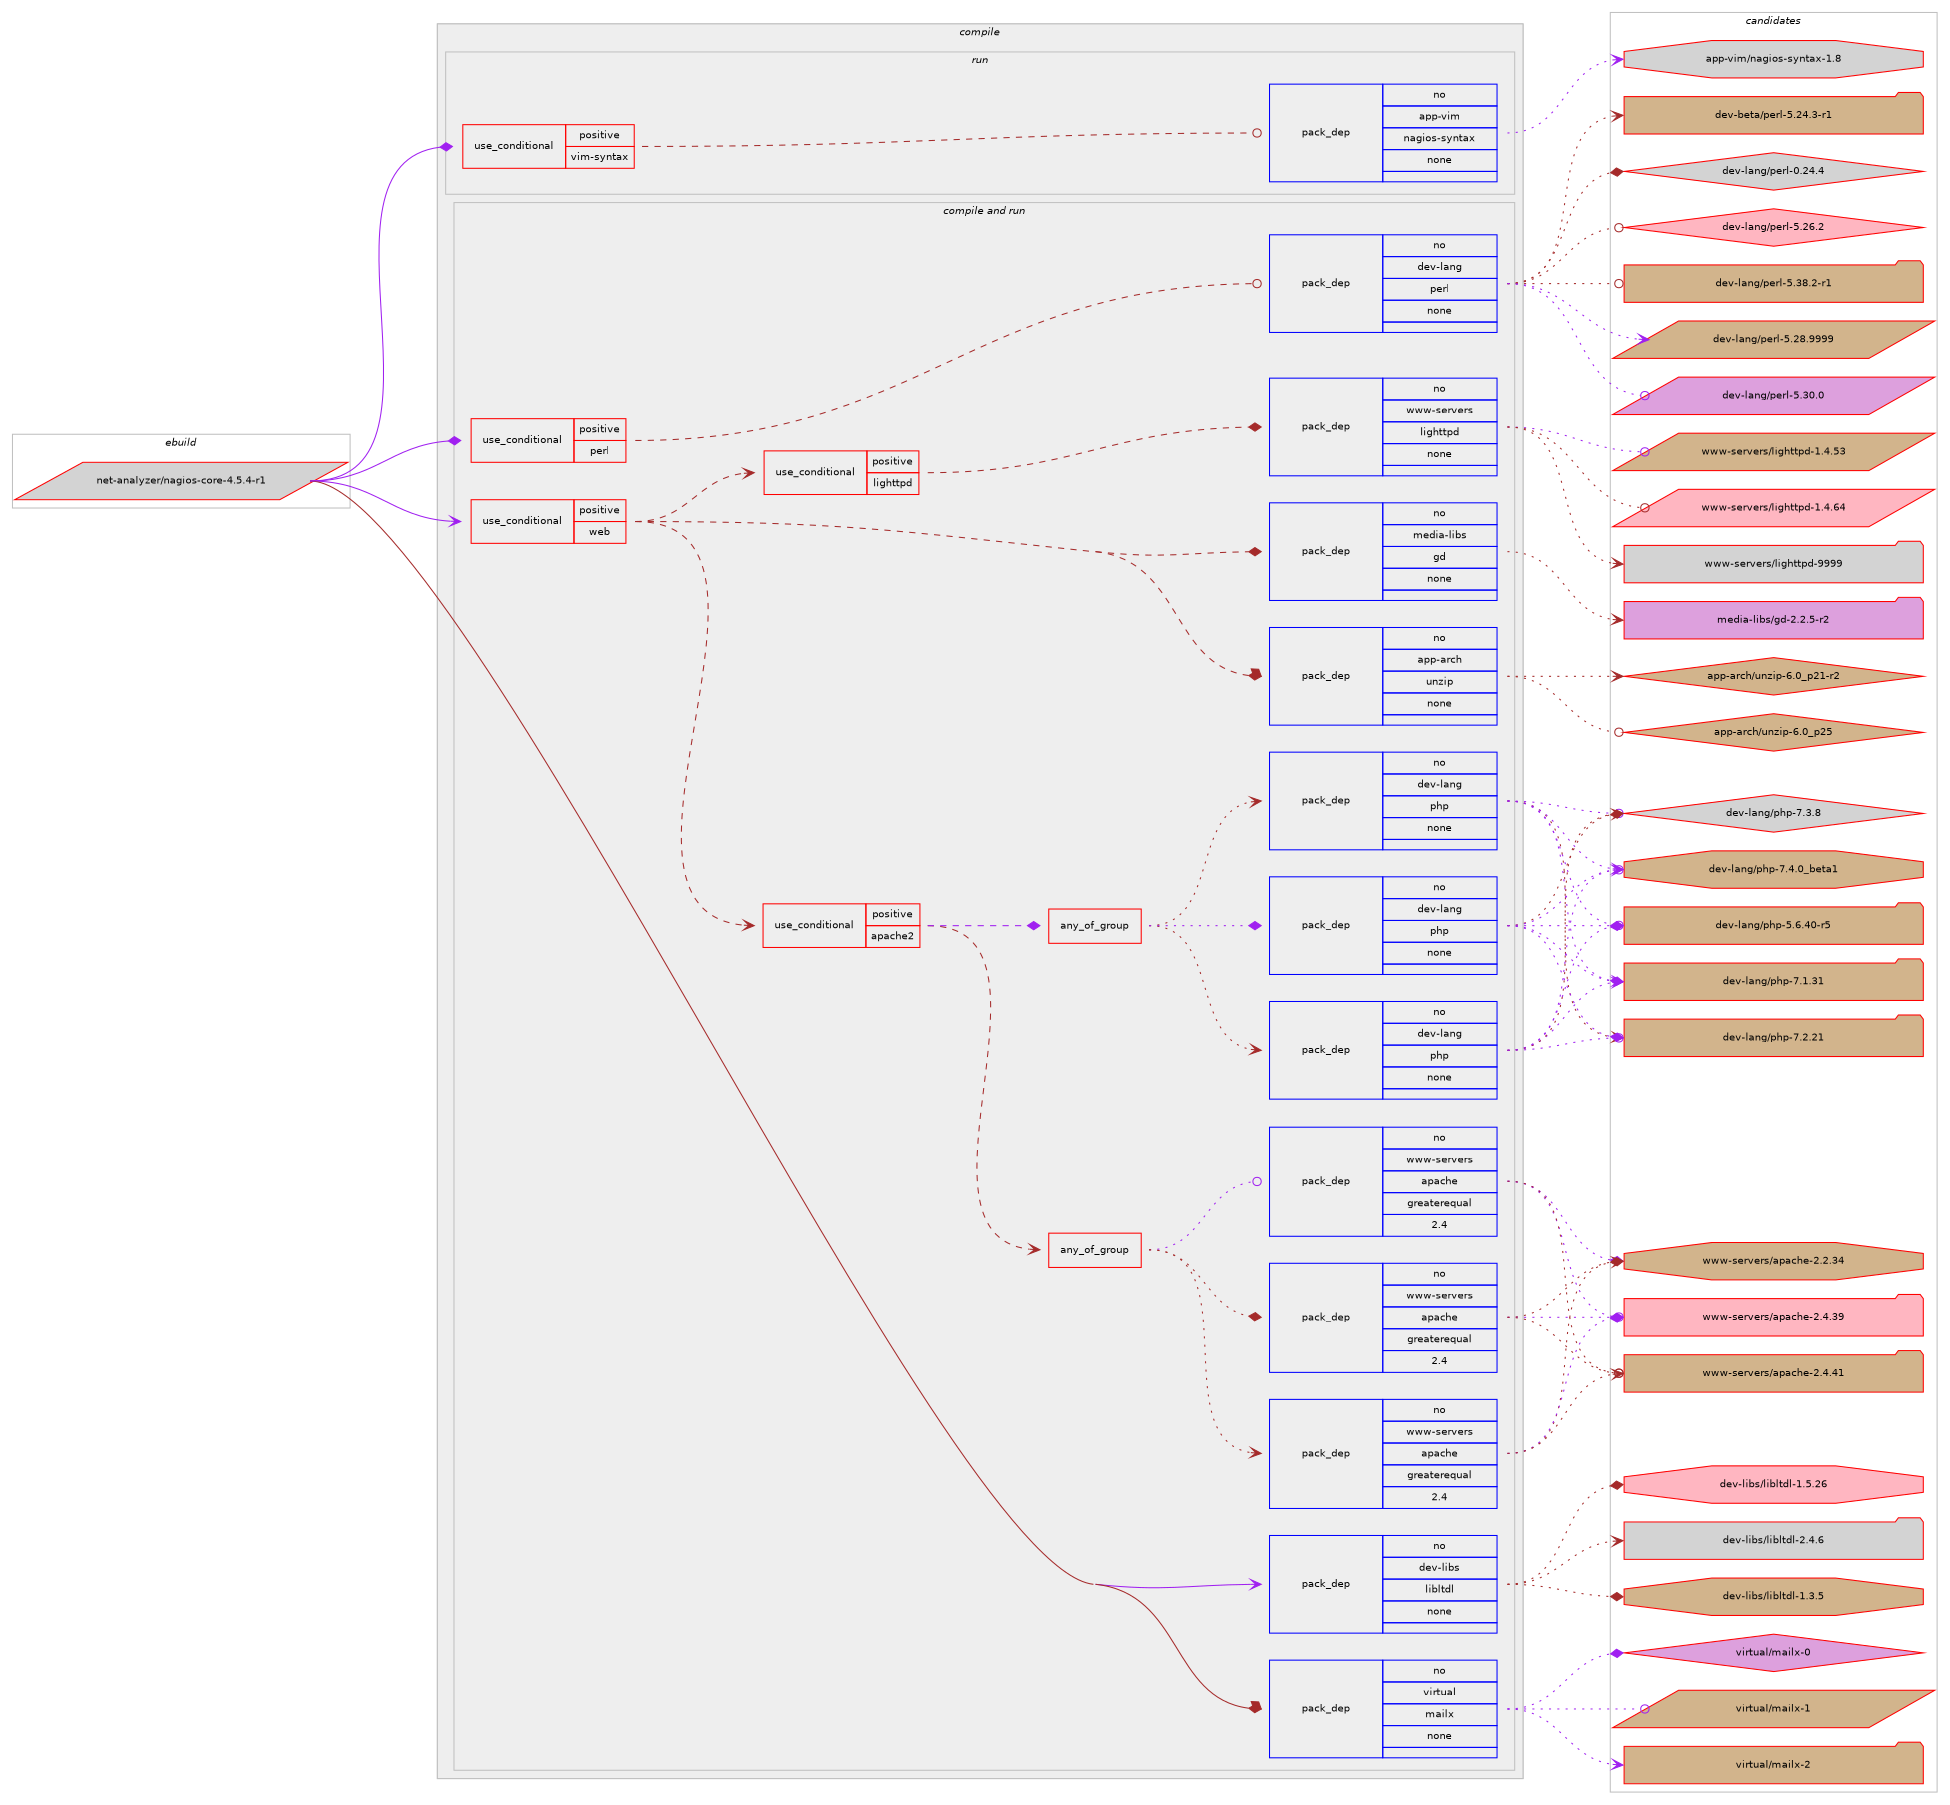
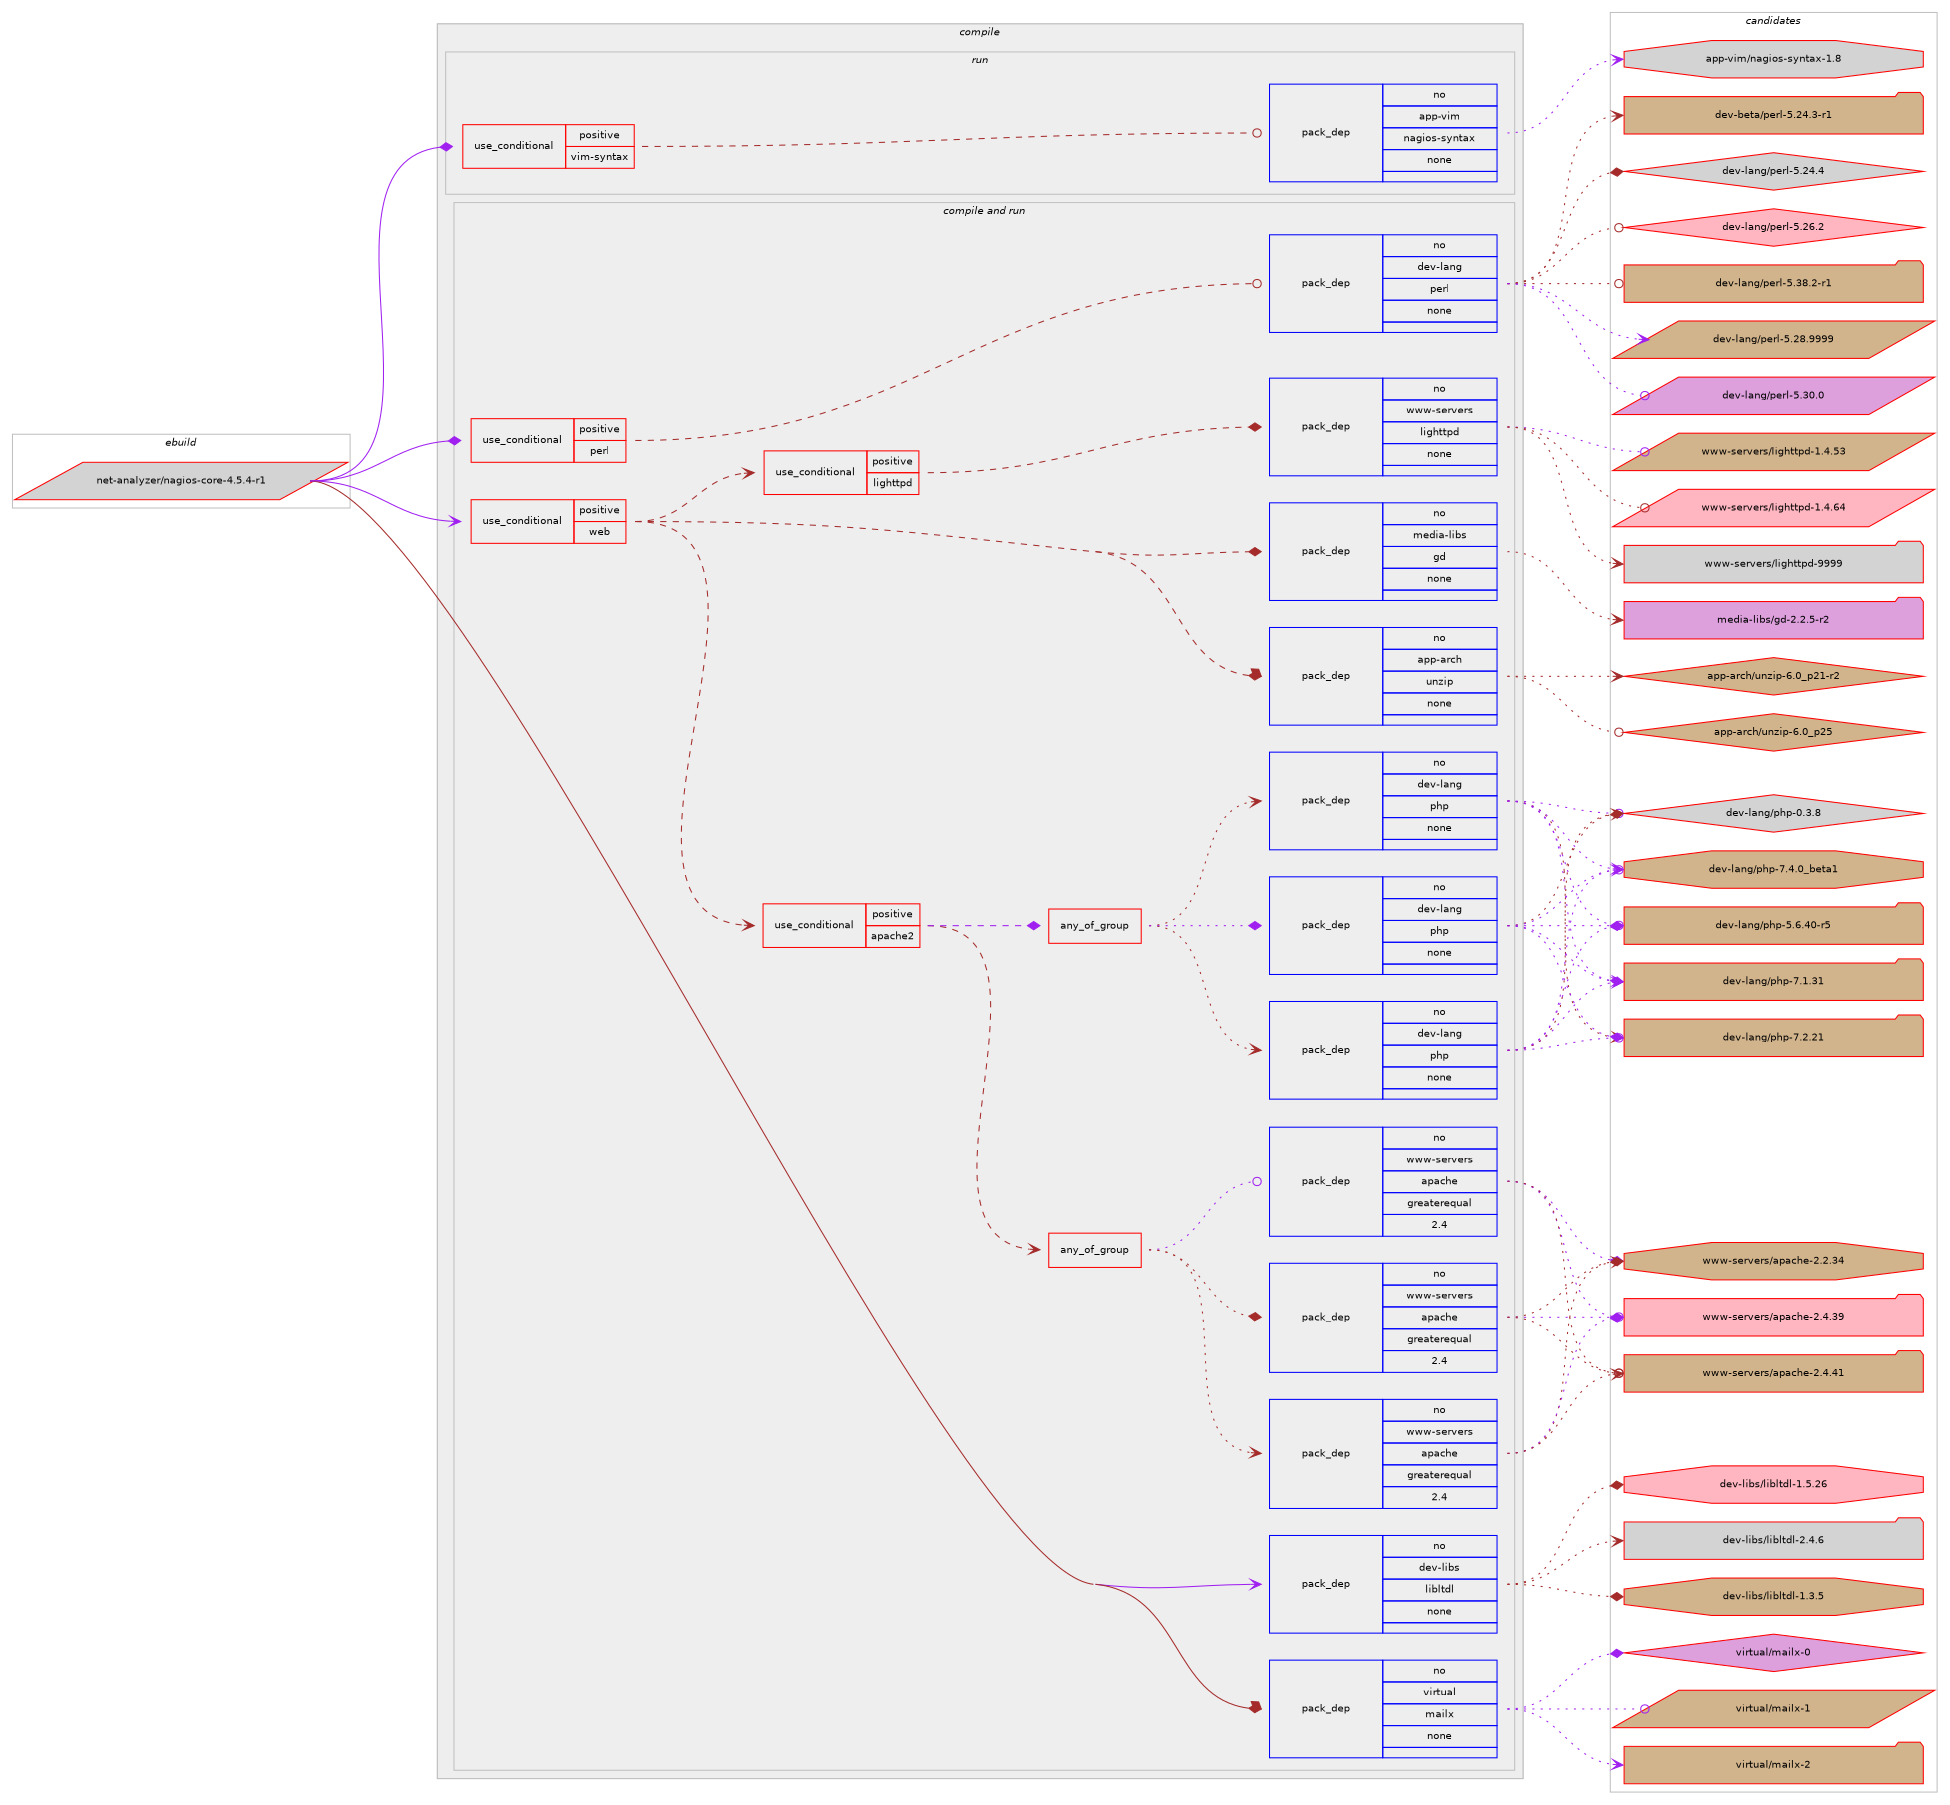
node "dev-lang/perl-0.24.4": label "dev-lang/perl-0.24.4" -> "dev-lang/perl-5.24.4"
node "dev-lang/php-7.3.8": label "dev-lang/php-7.3.8" -> "dev-lang/php-0.3.8"
